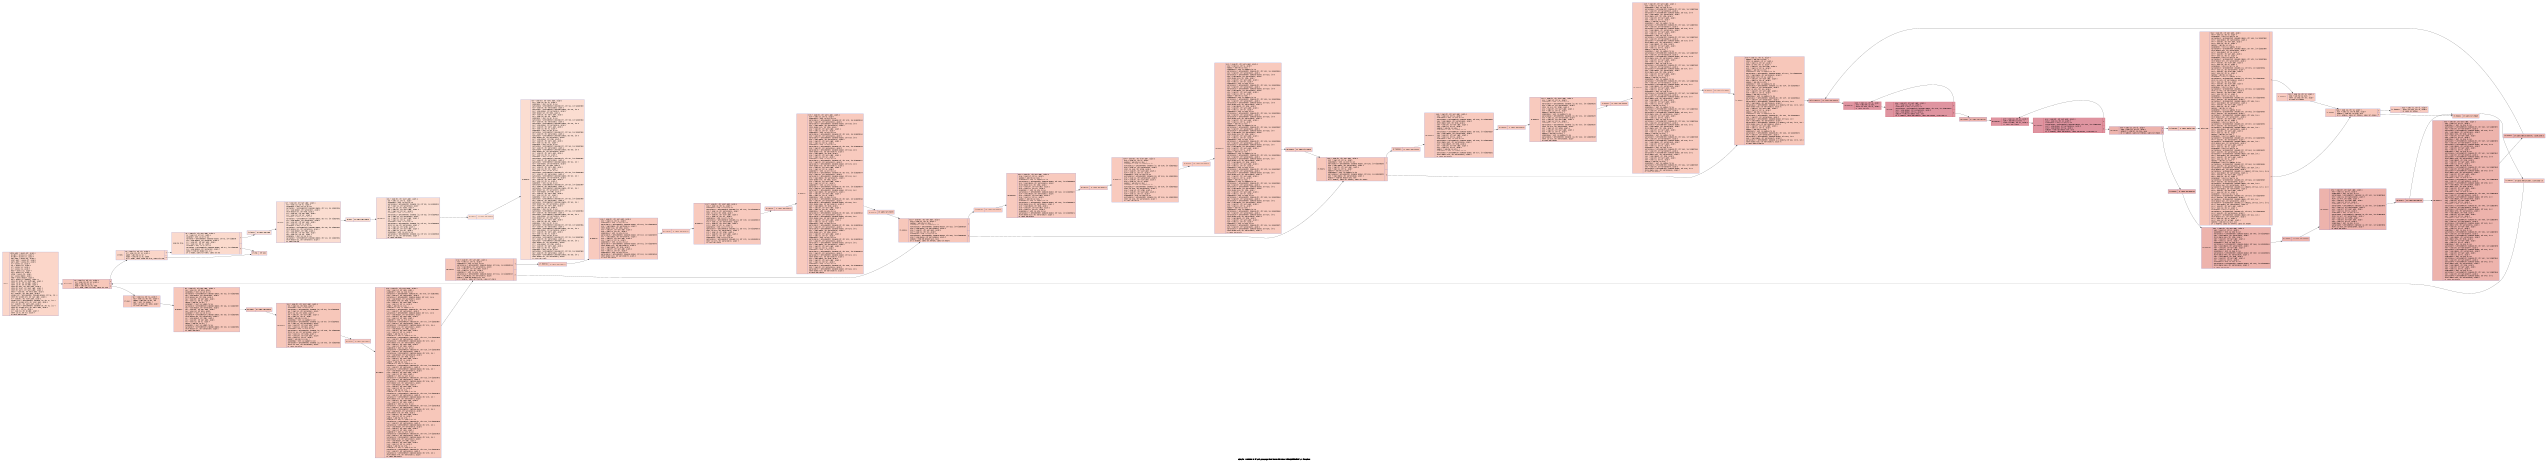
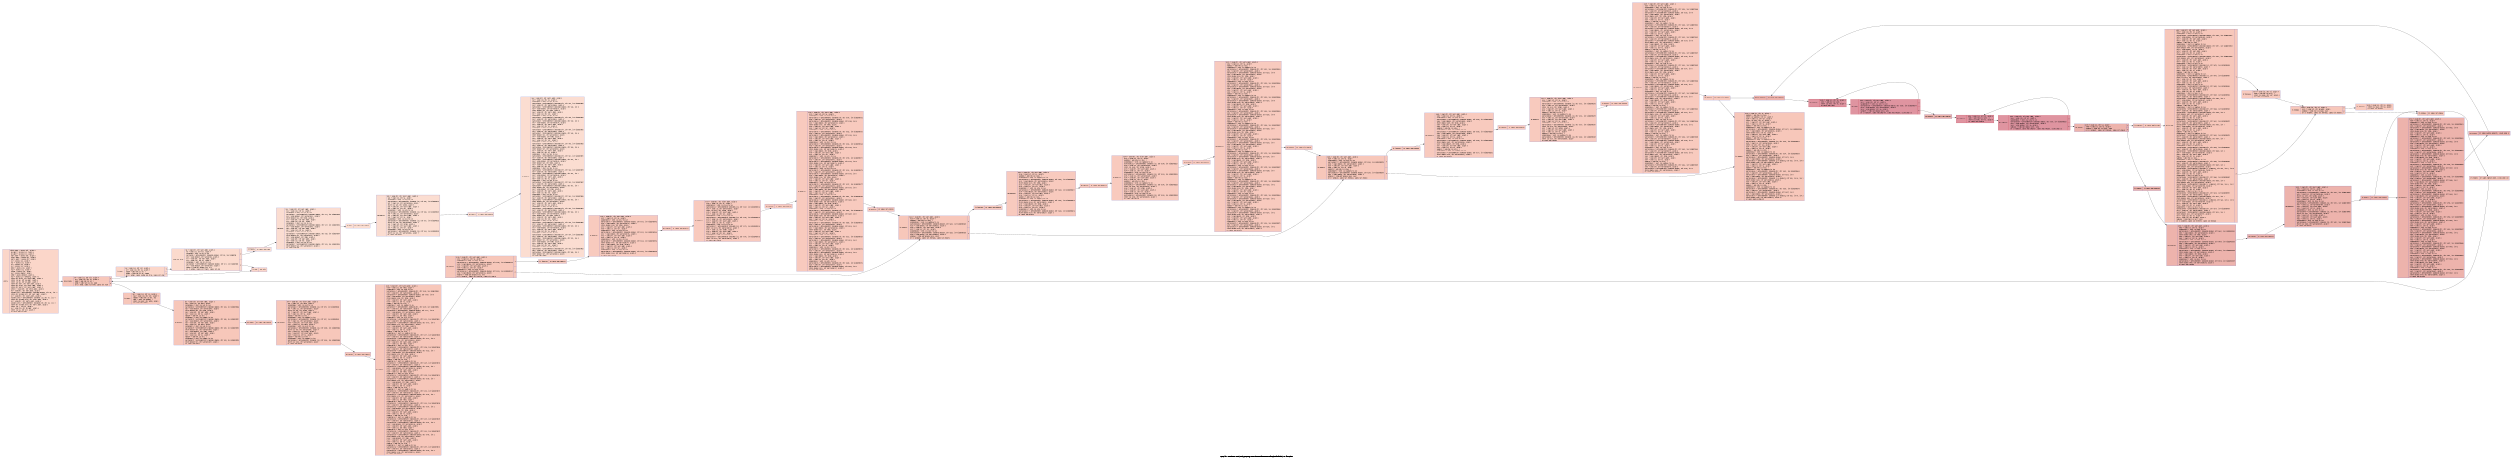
edge "if.end351:" -> "while.body375:": now "do.end350:" -> "while.body375:"
